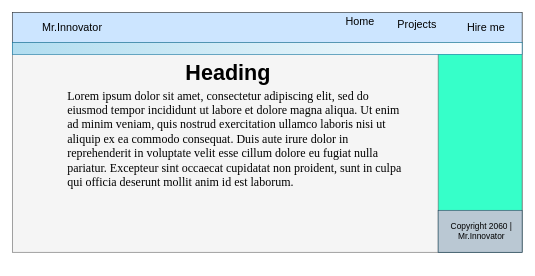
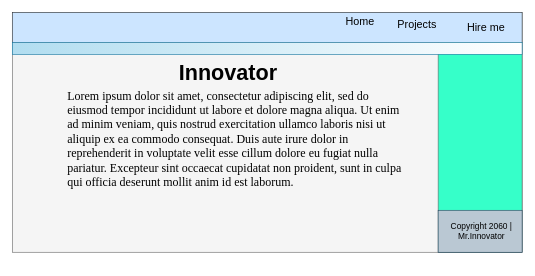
node "Mr.Innovator": removed
node "Heading": label "Heading" -> "Innovator"
